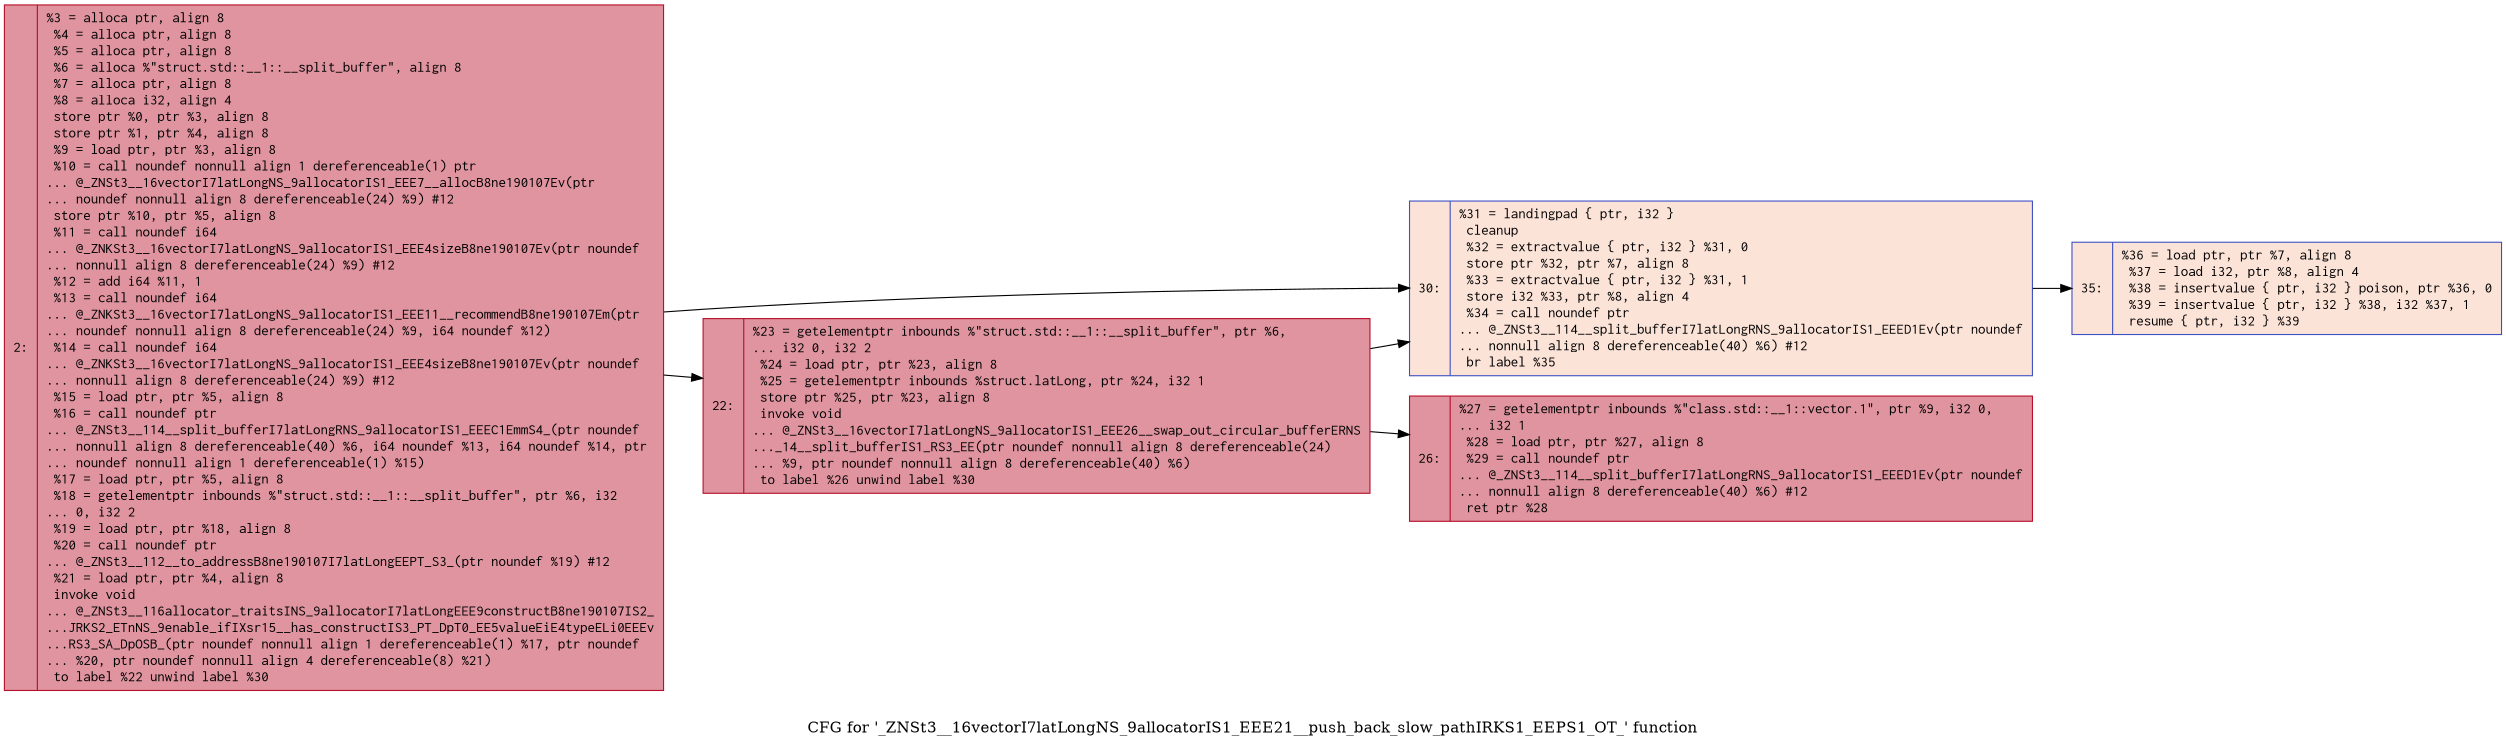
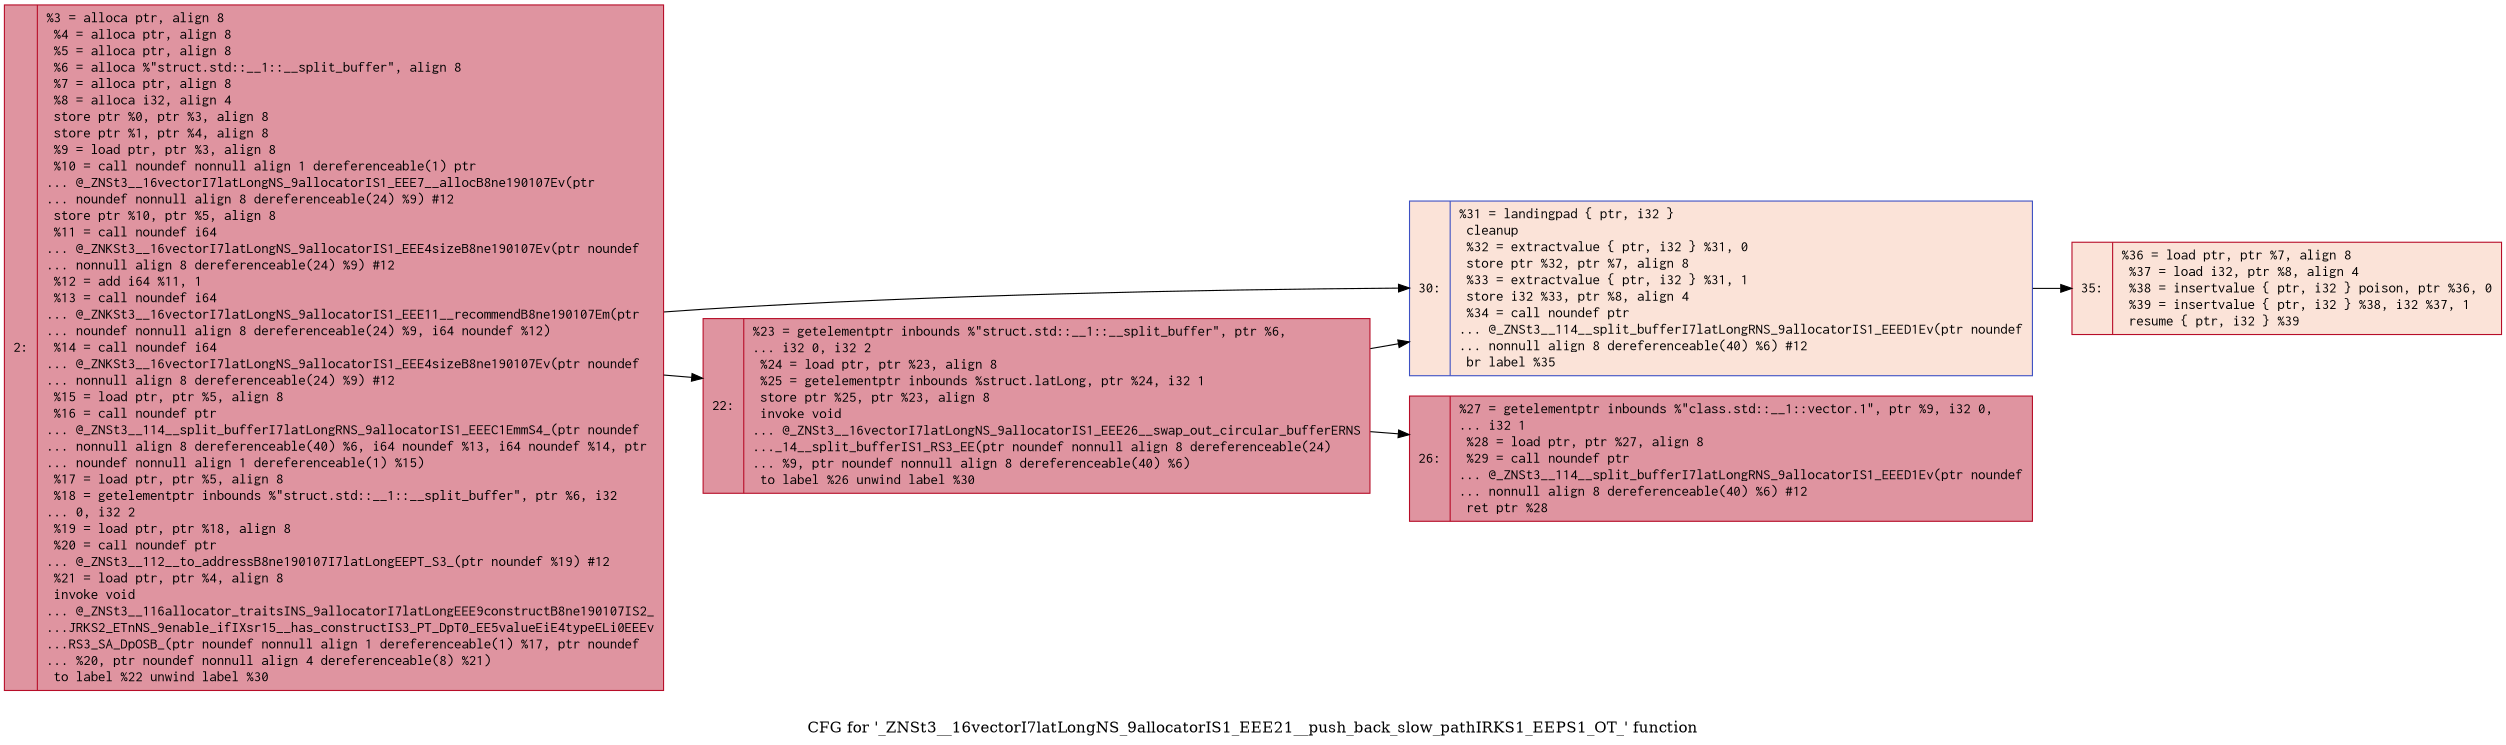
node "35:": color #3d50c3ff -> #b70d28ff
